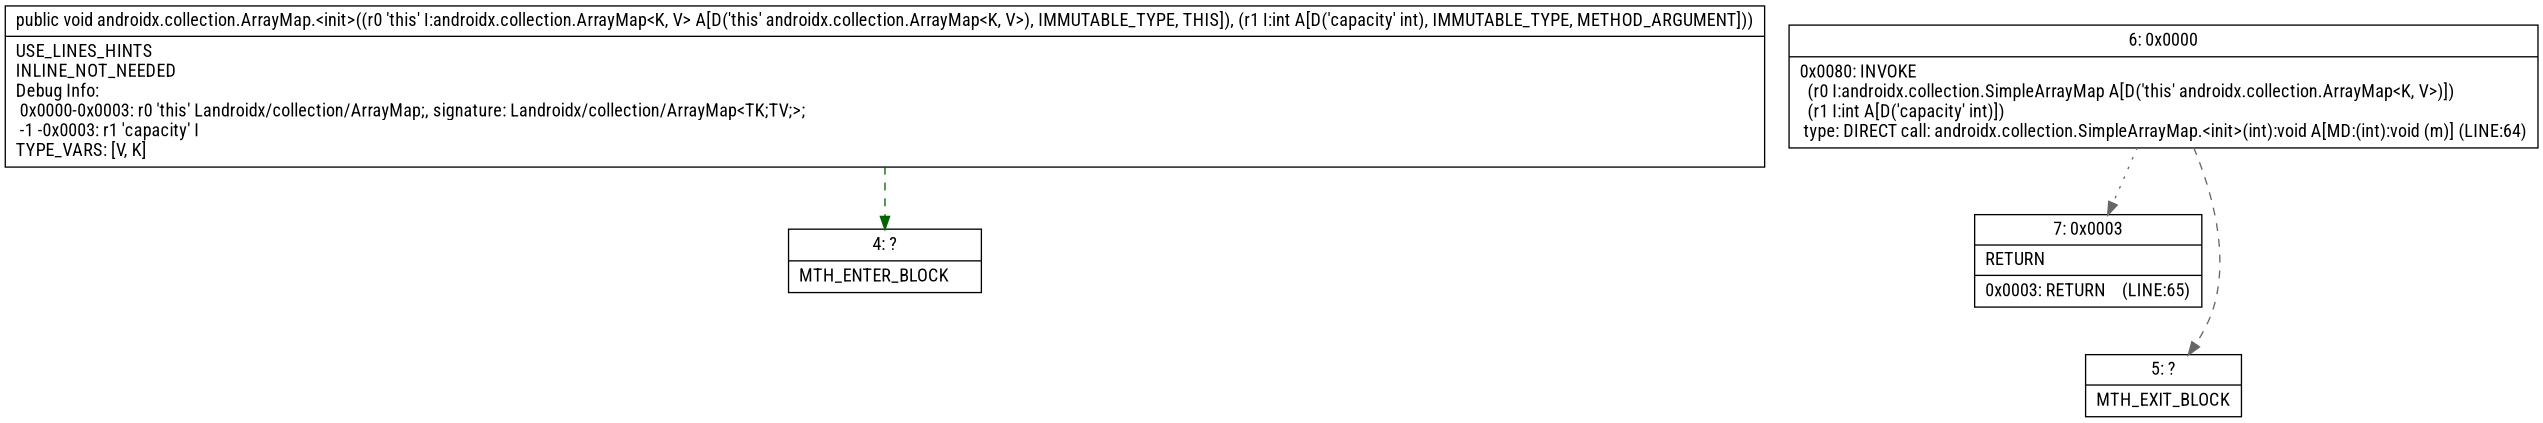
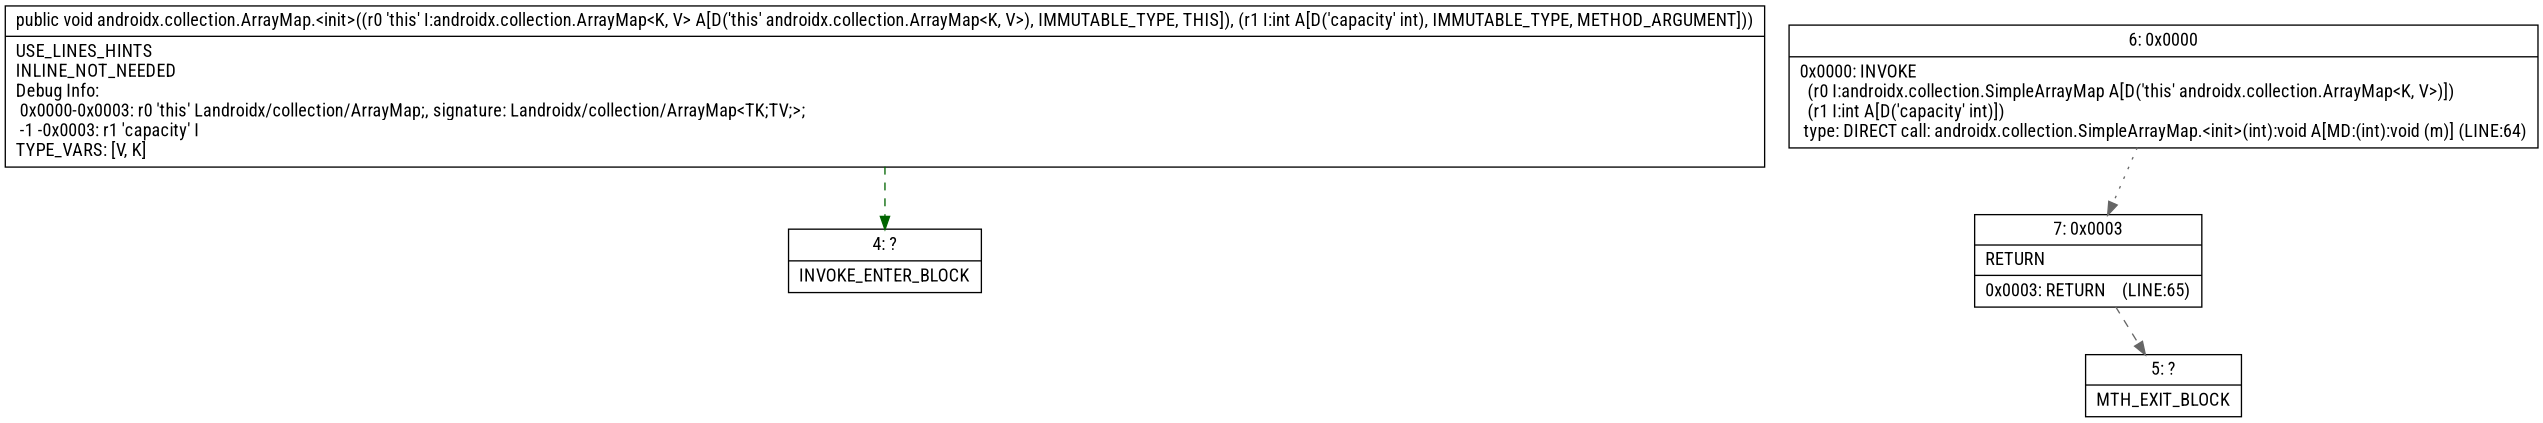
node "6: 0x0000": text "0x0080: INVOKE" -> "0x0000: INVOKE"
edge "6: 0x0000" -> "5: ?": now "7: 0x0003" -> "5: ?"
node "4: ?": text "MTH_ENTER_BLOCK" -> "INVOKE_ENTER_BLOCK"
